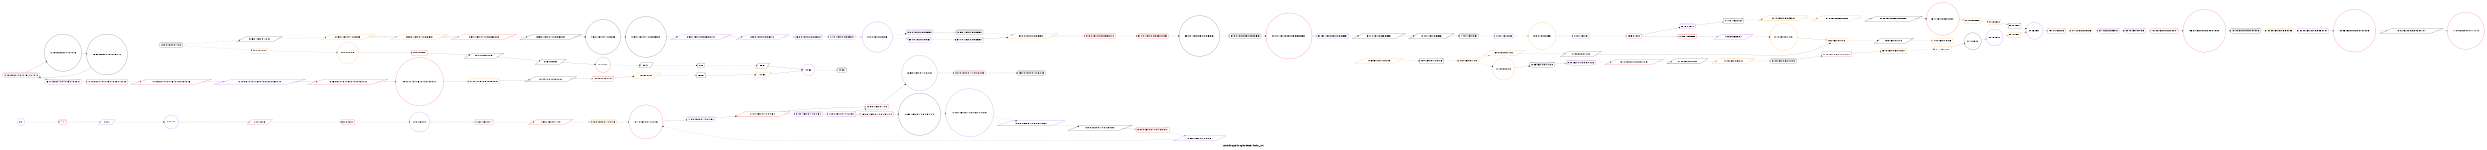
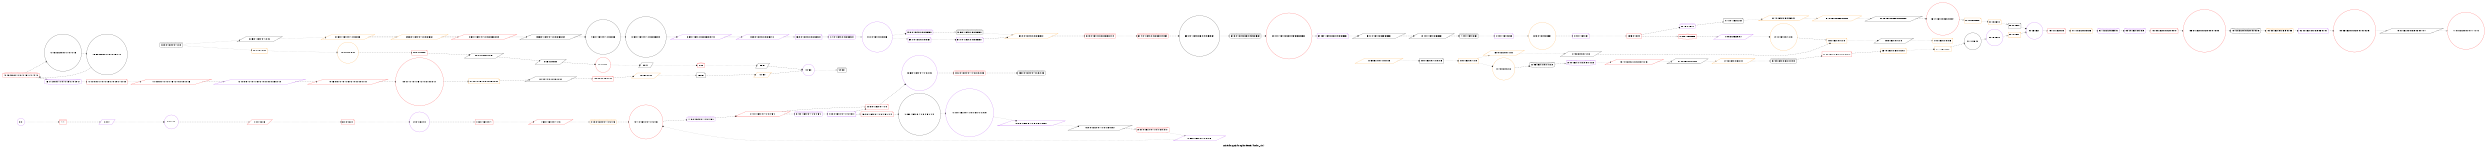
node "28, 42: 26 27 28 29": label "28, 42: 26 27 28 29" -> "28, 42: 26 37 28 29"
